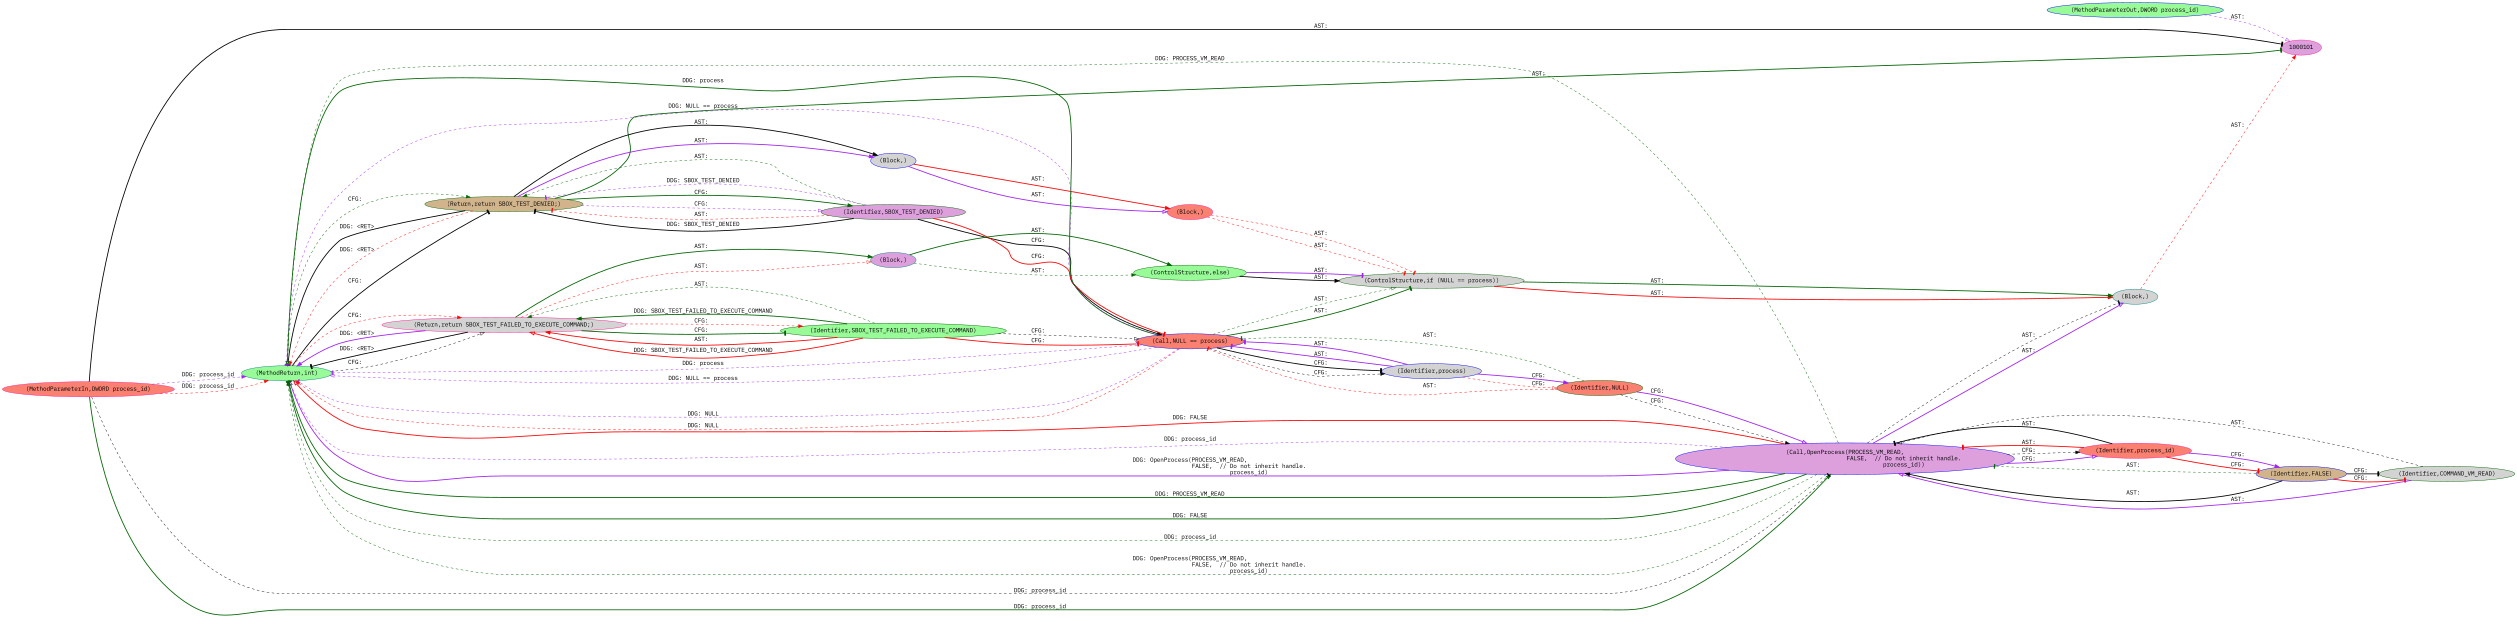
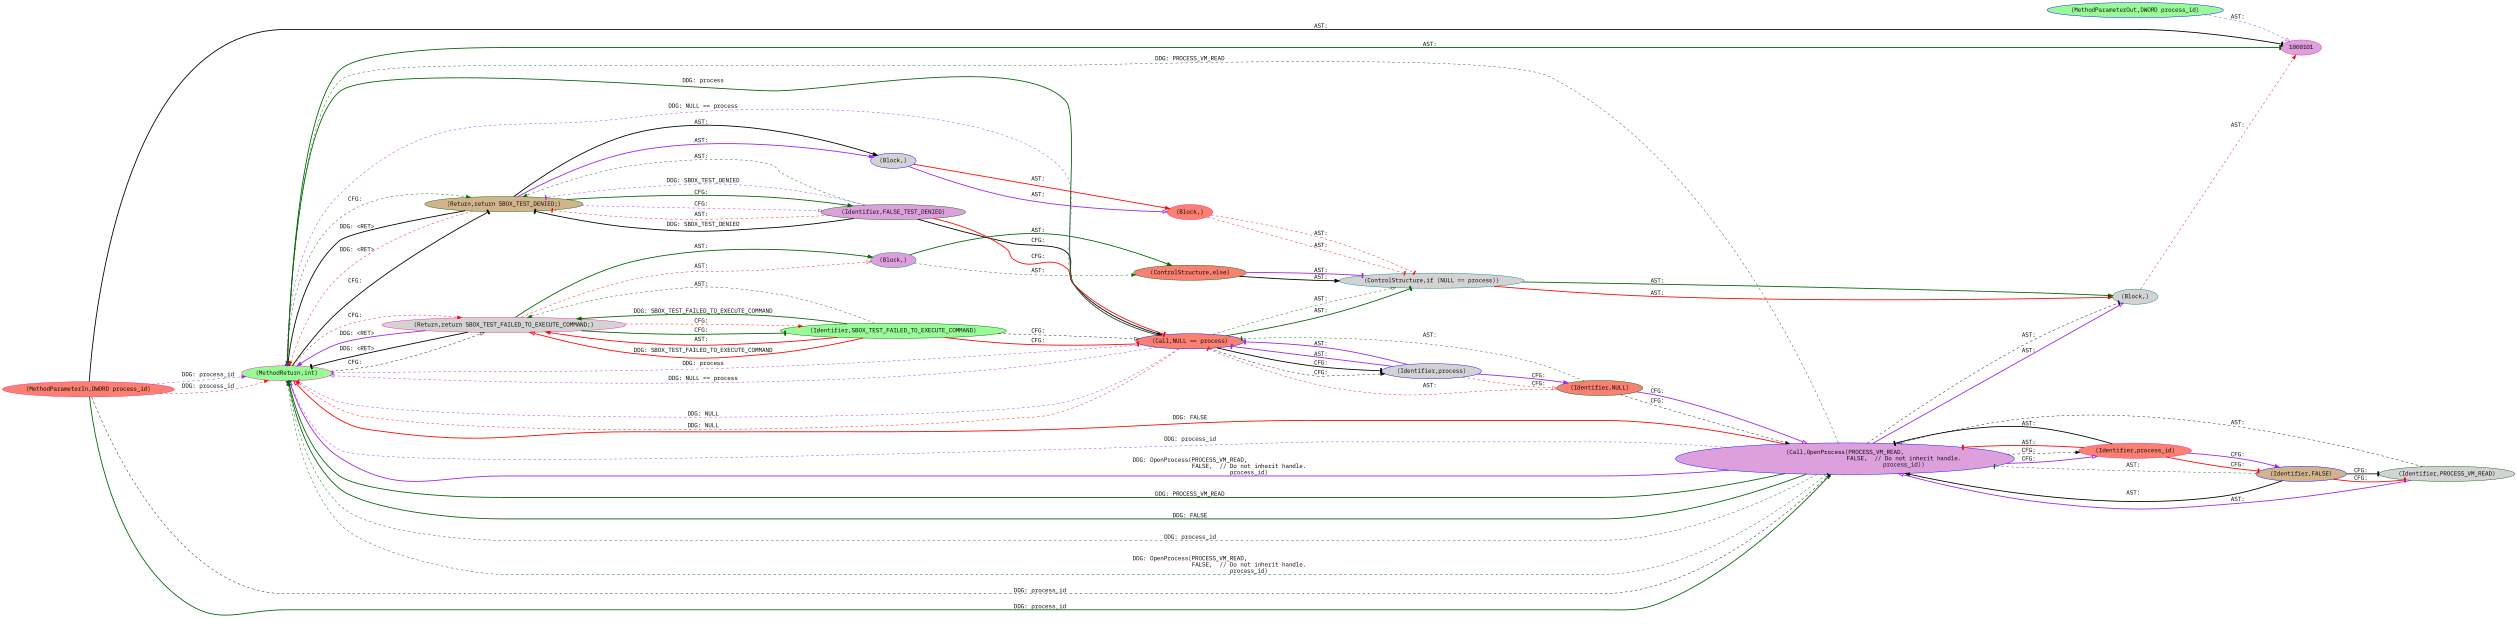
edge "(Return,return SBOX_TEST_DENIED;)" -> "1000101": now "(MethodReturn,int)" -> "1000101"
node "(Identifier,SBOX_TEST_DENIED)": label "(Identifier,SBOX_TEST_DENIED)" -> "(Identifier,FALSE_TEST_DENIED)"
node "(ControlStructure,else)": fillcolor palegreen -> salmon
node "(ControlStructure,if (NULL == process))": color darkgreen -> teal
node "(MethodReturn,int)": color teal -> deeppink
node "(Identifier,COMMAND_VM_READ)": label "(Identifier,COMMAND_VM_READ)" -> "(Identifier,PROCESS_VM_READ)"
